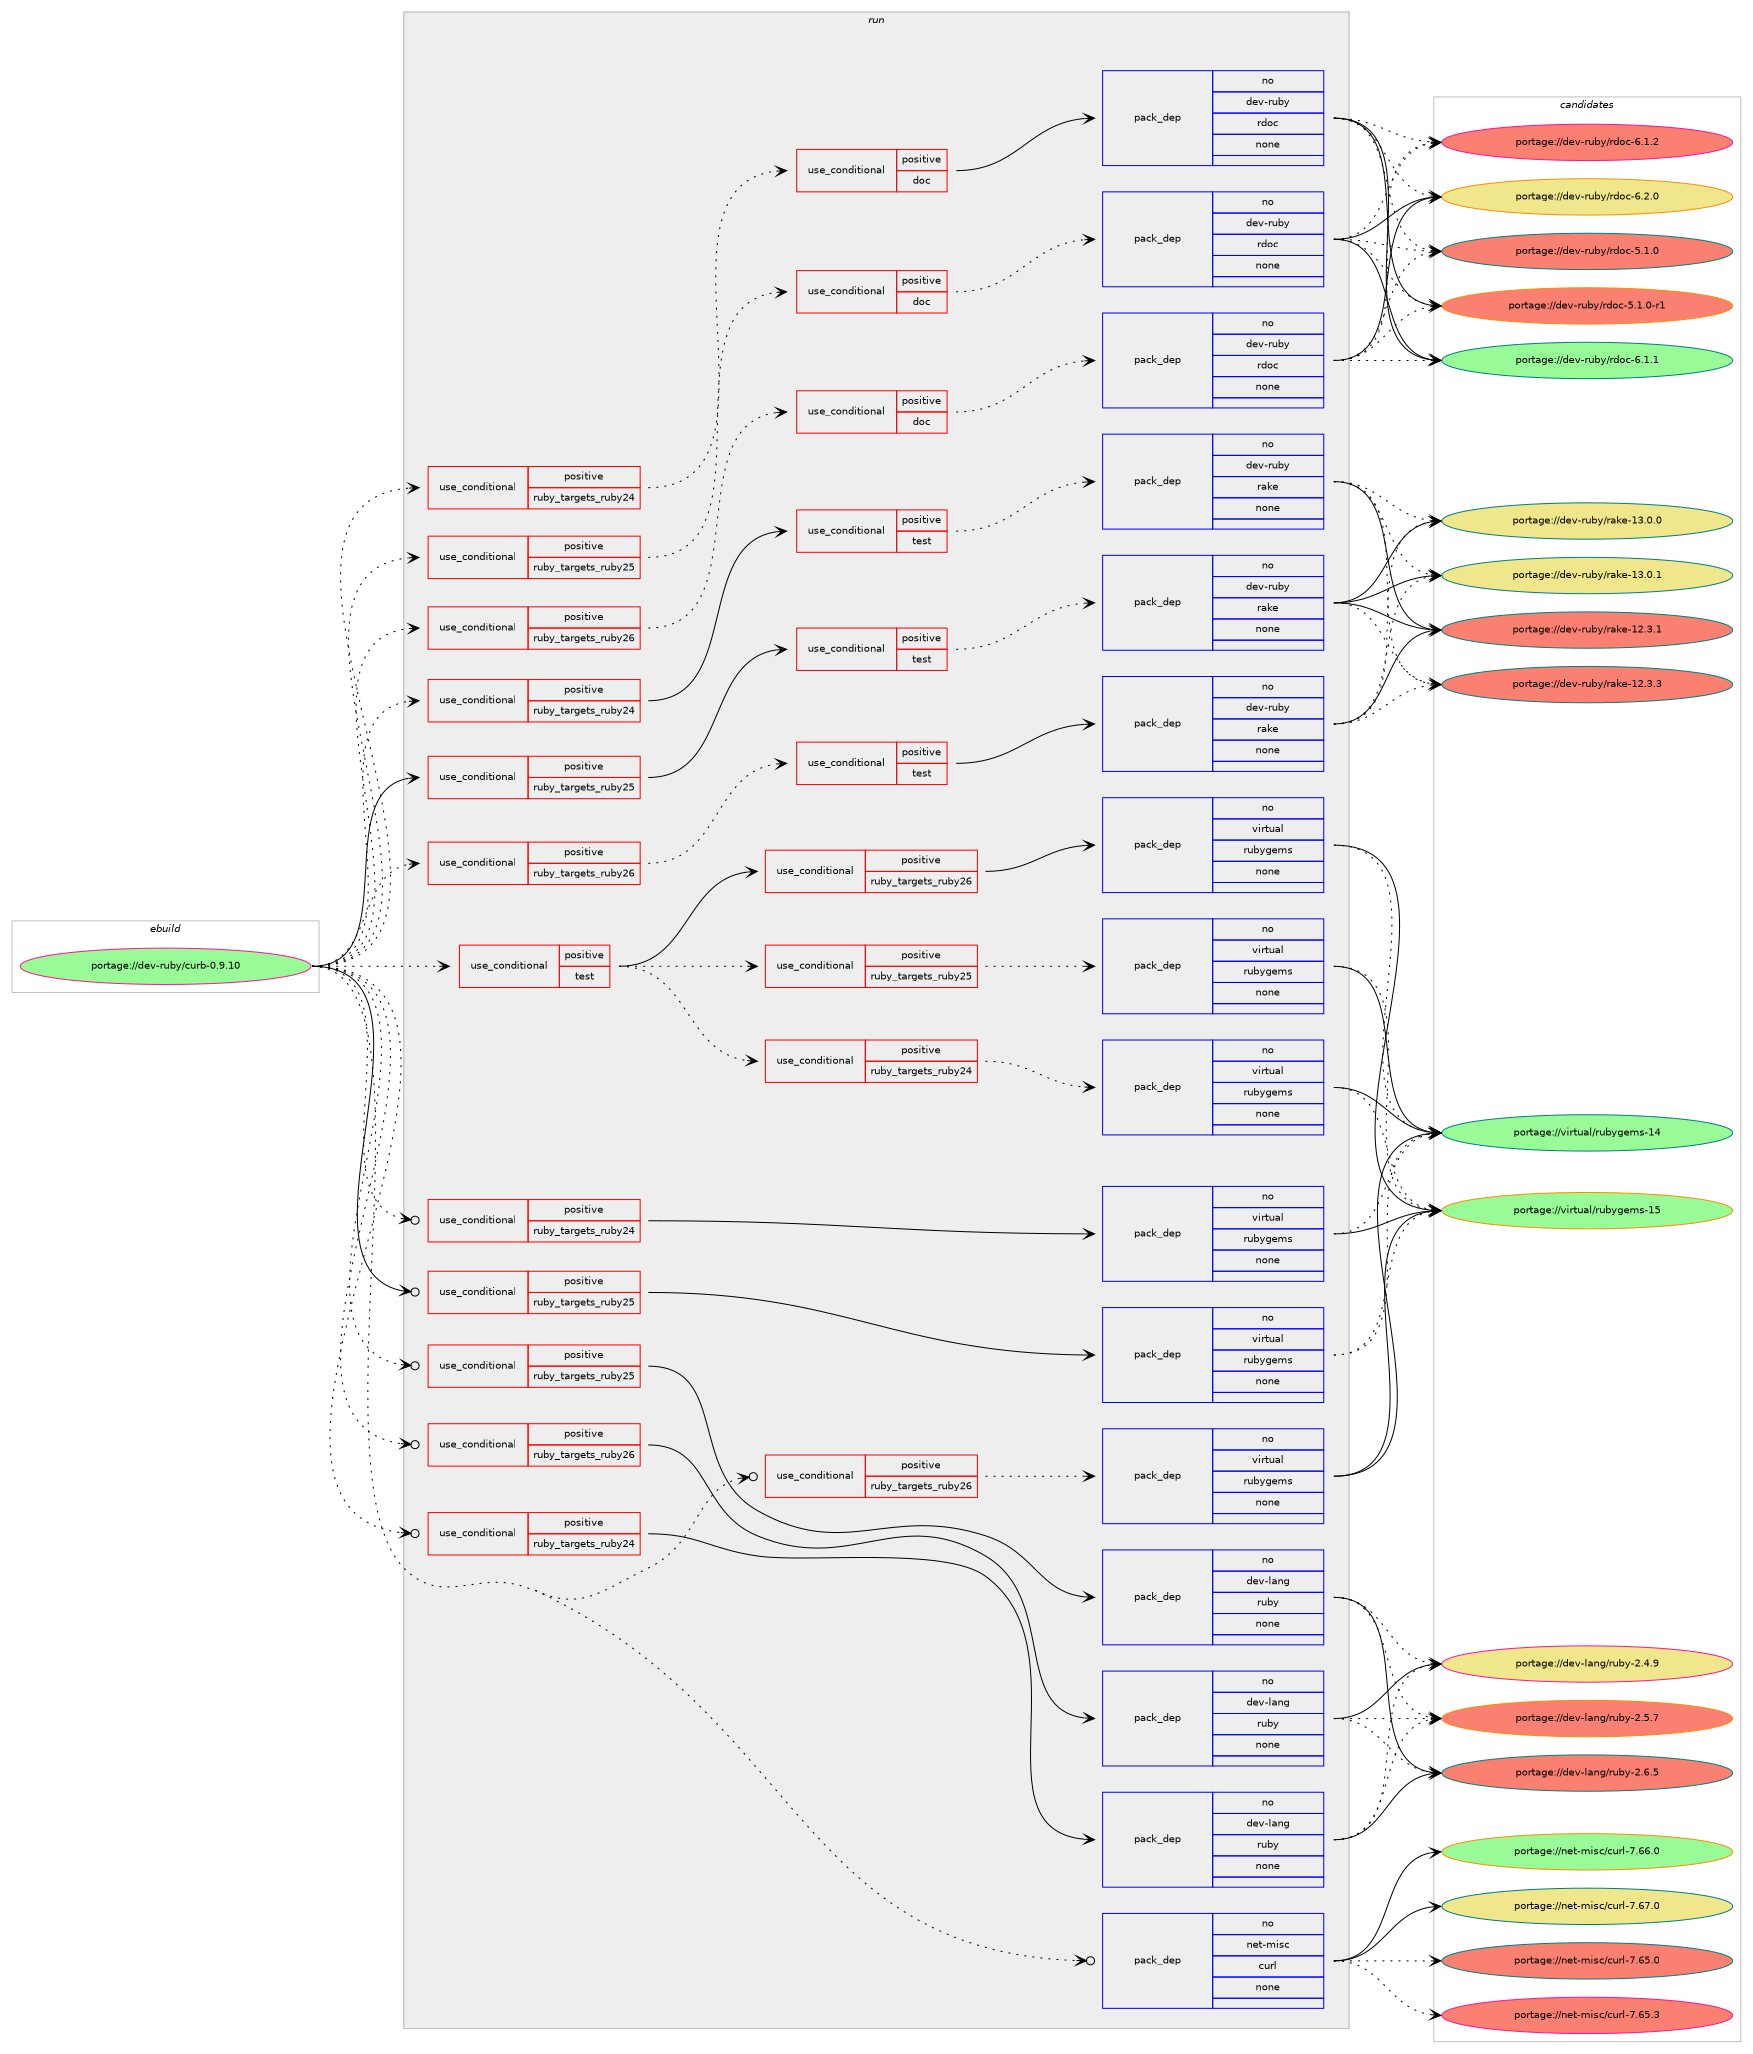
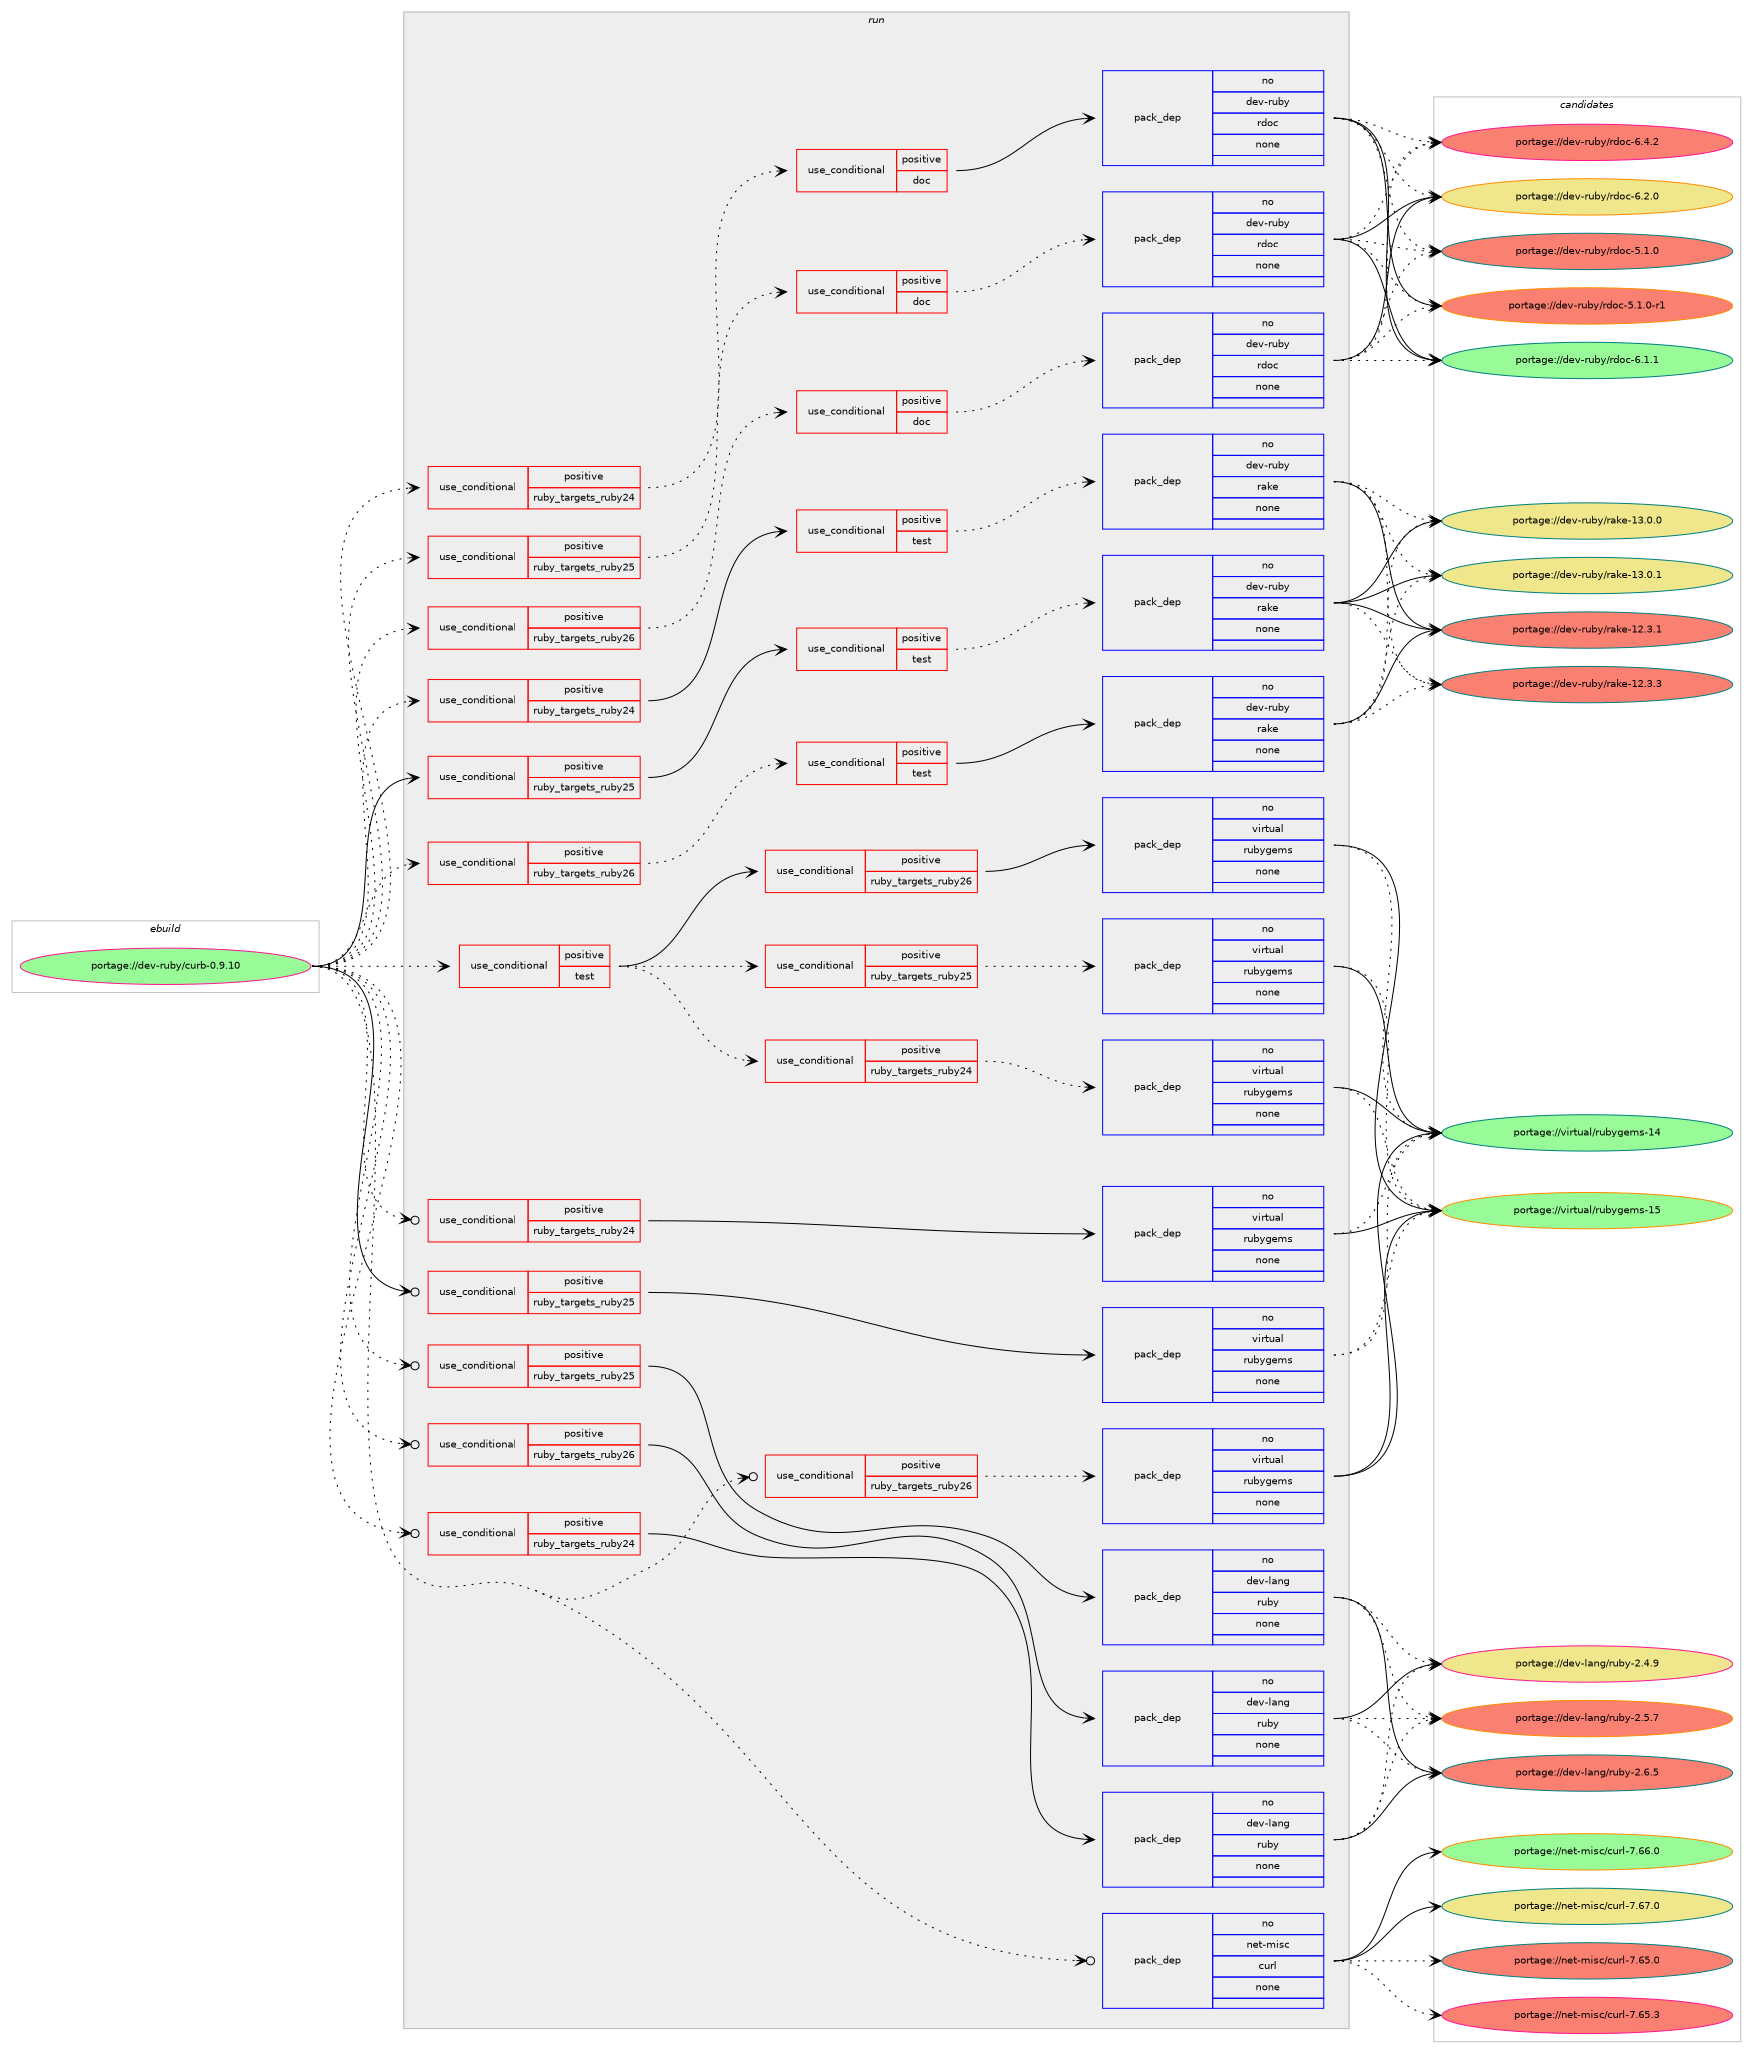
node "portage://dev-ruby/rdoc-6.1.2": label "portage://dev-ruby/rdoc-6.1.2" -> "portage://dev-ruby/rdoc-6.4.2"
